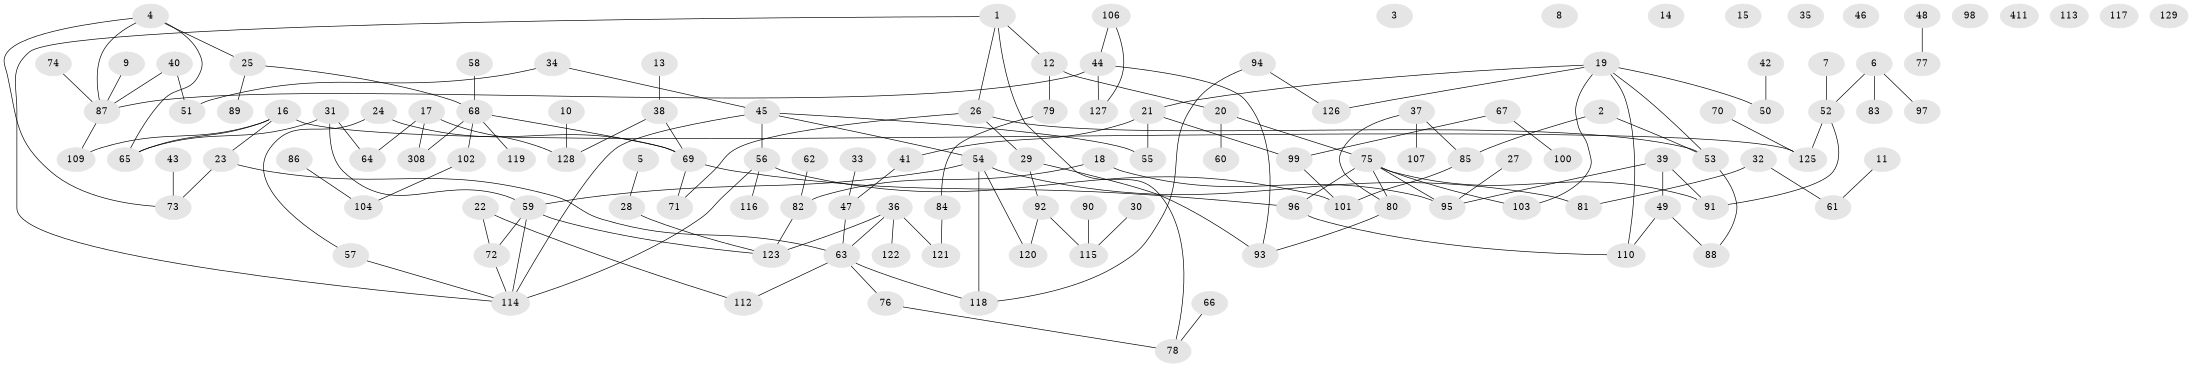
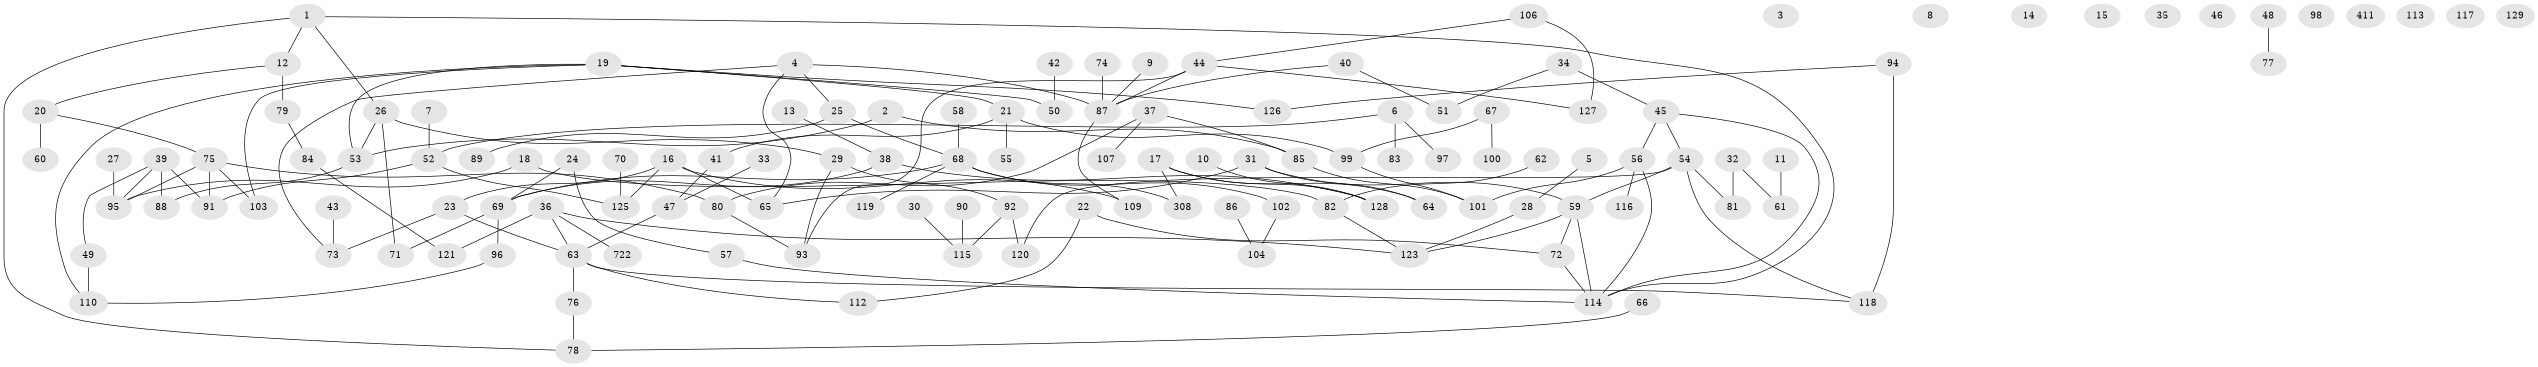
edge "45" -- "55": removed
edge "75" -- "96": removed
edge "49" -- "88": now "39" -- "88"
node "122": label "122" -> "722"
